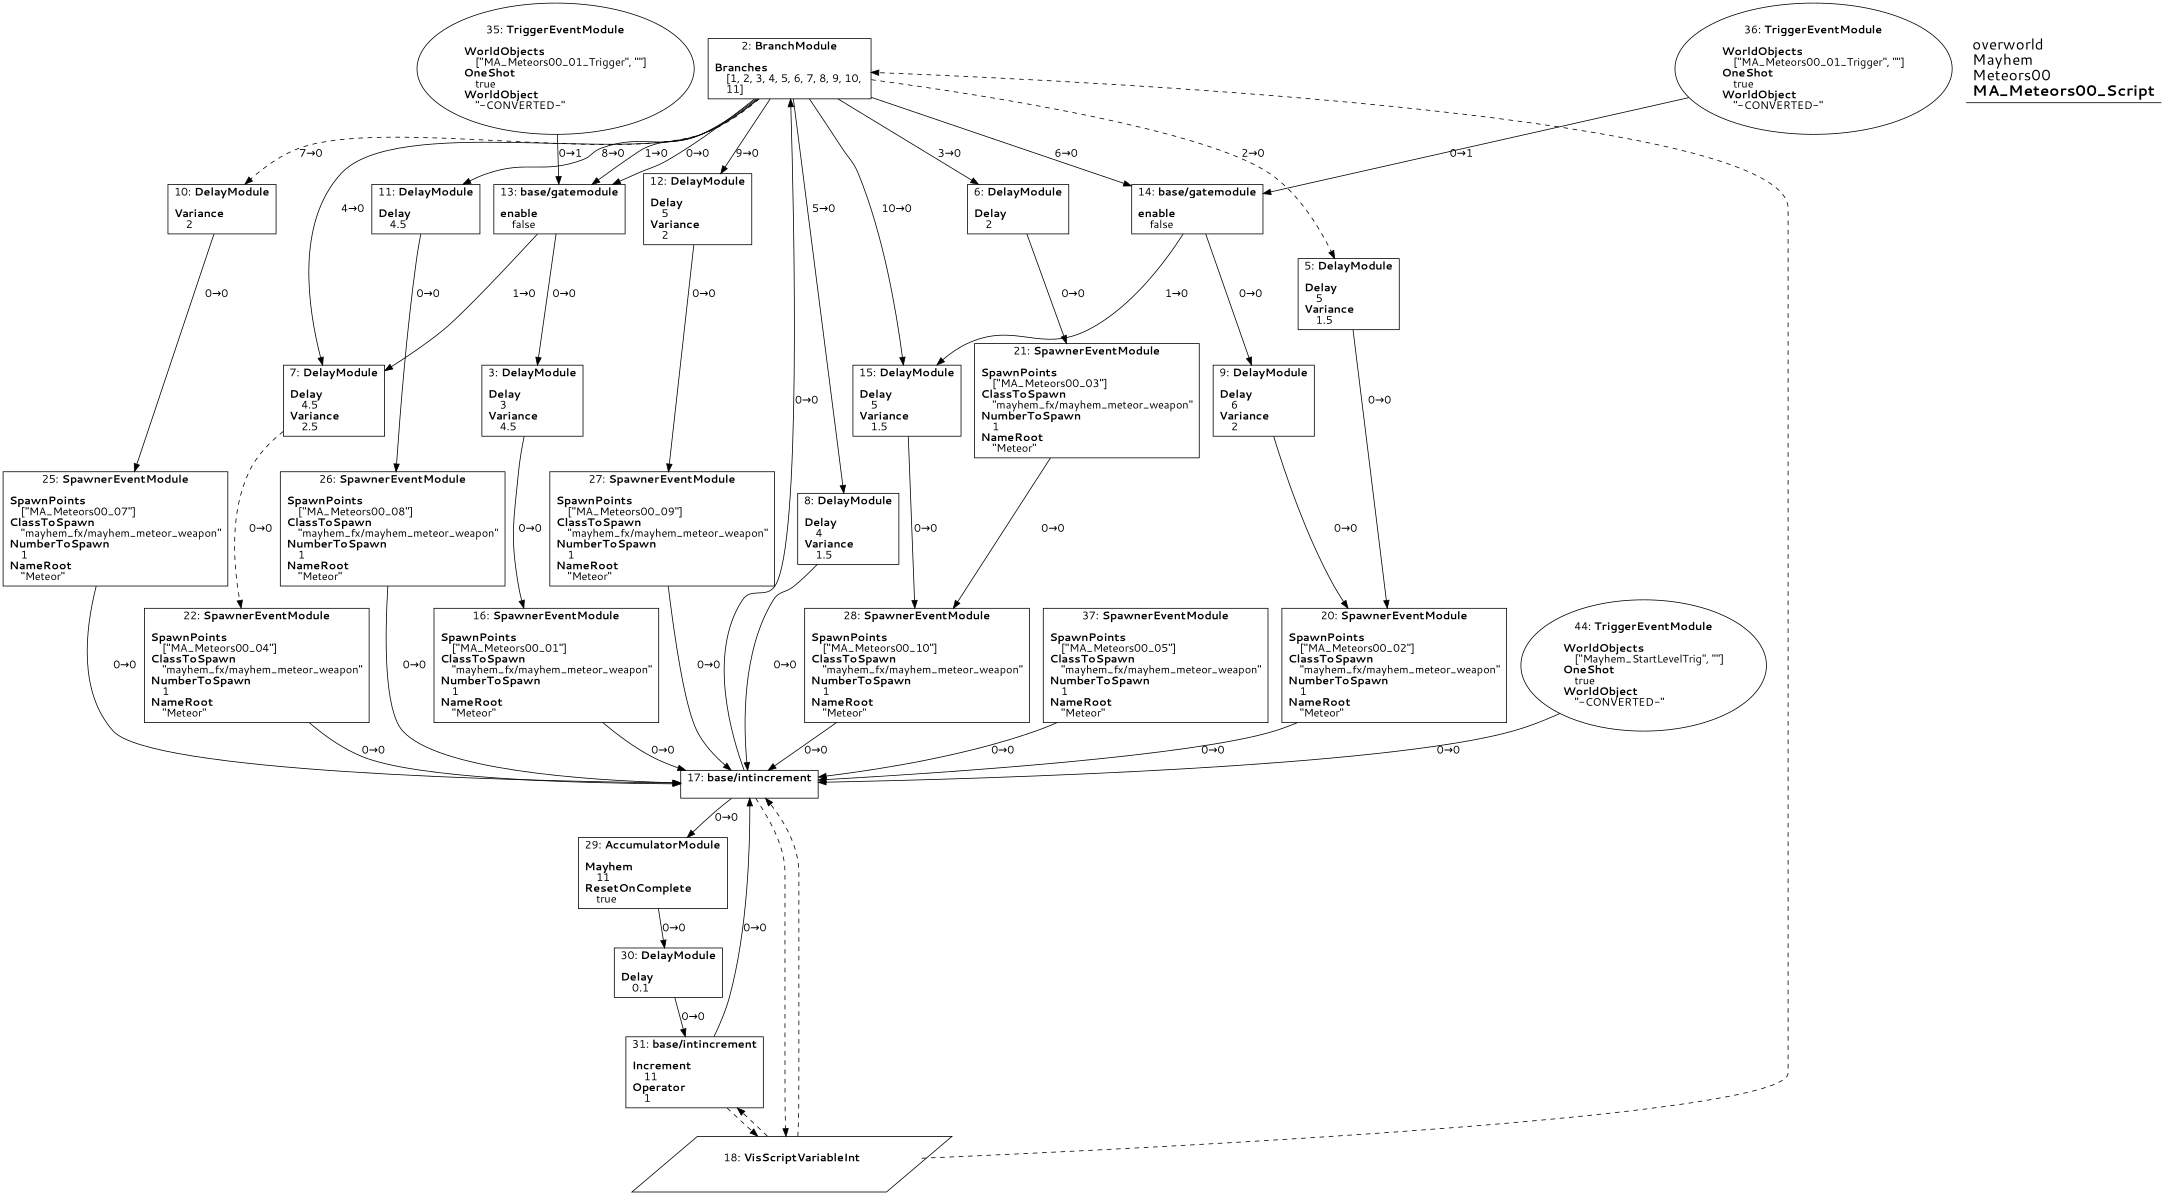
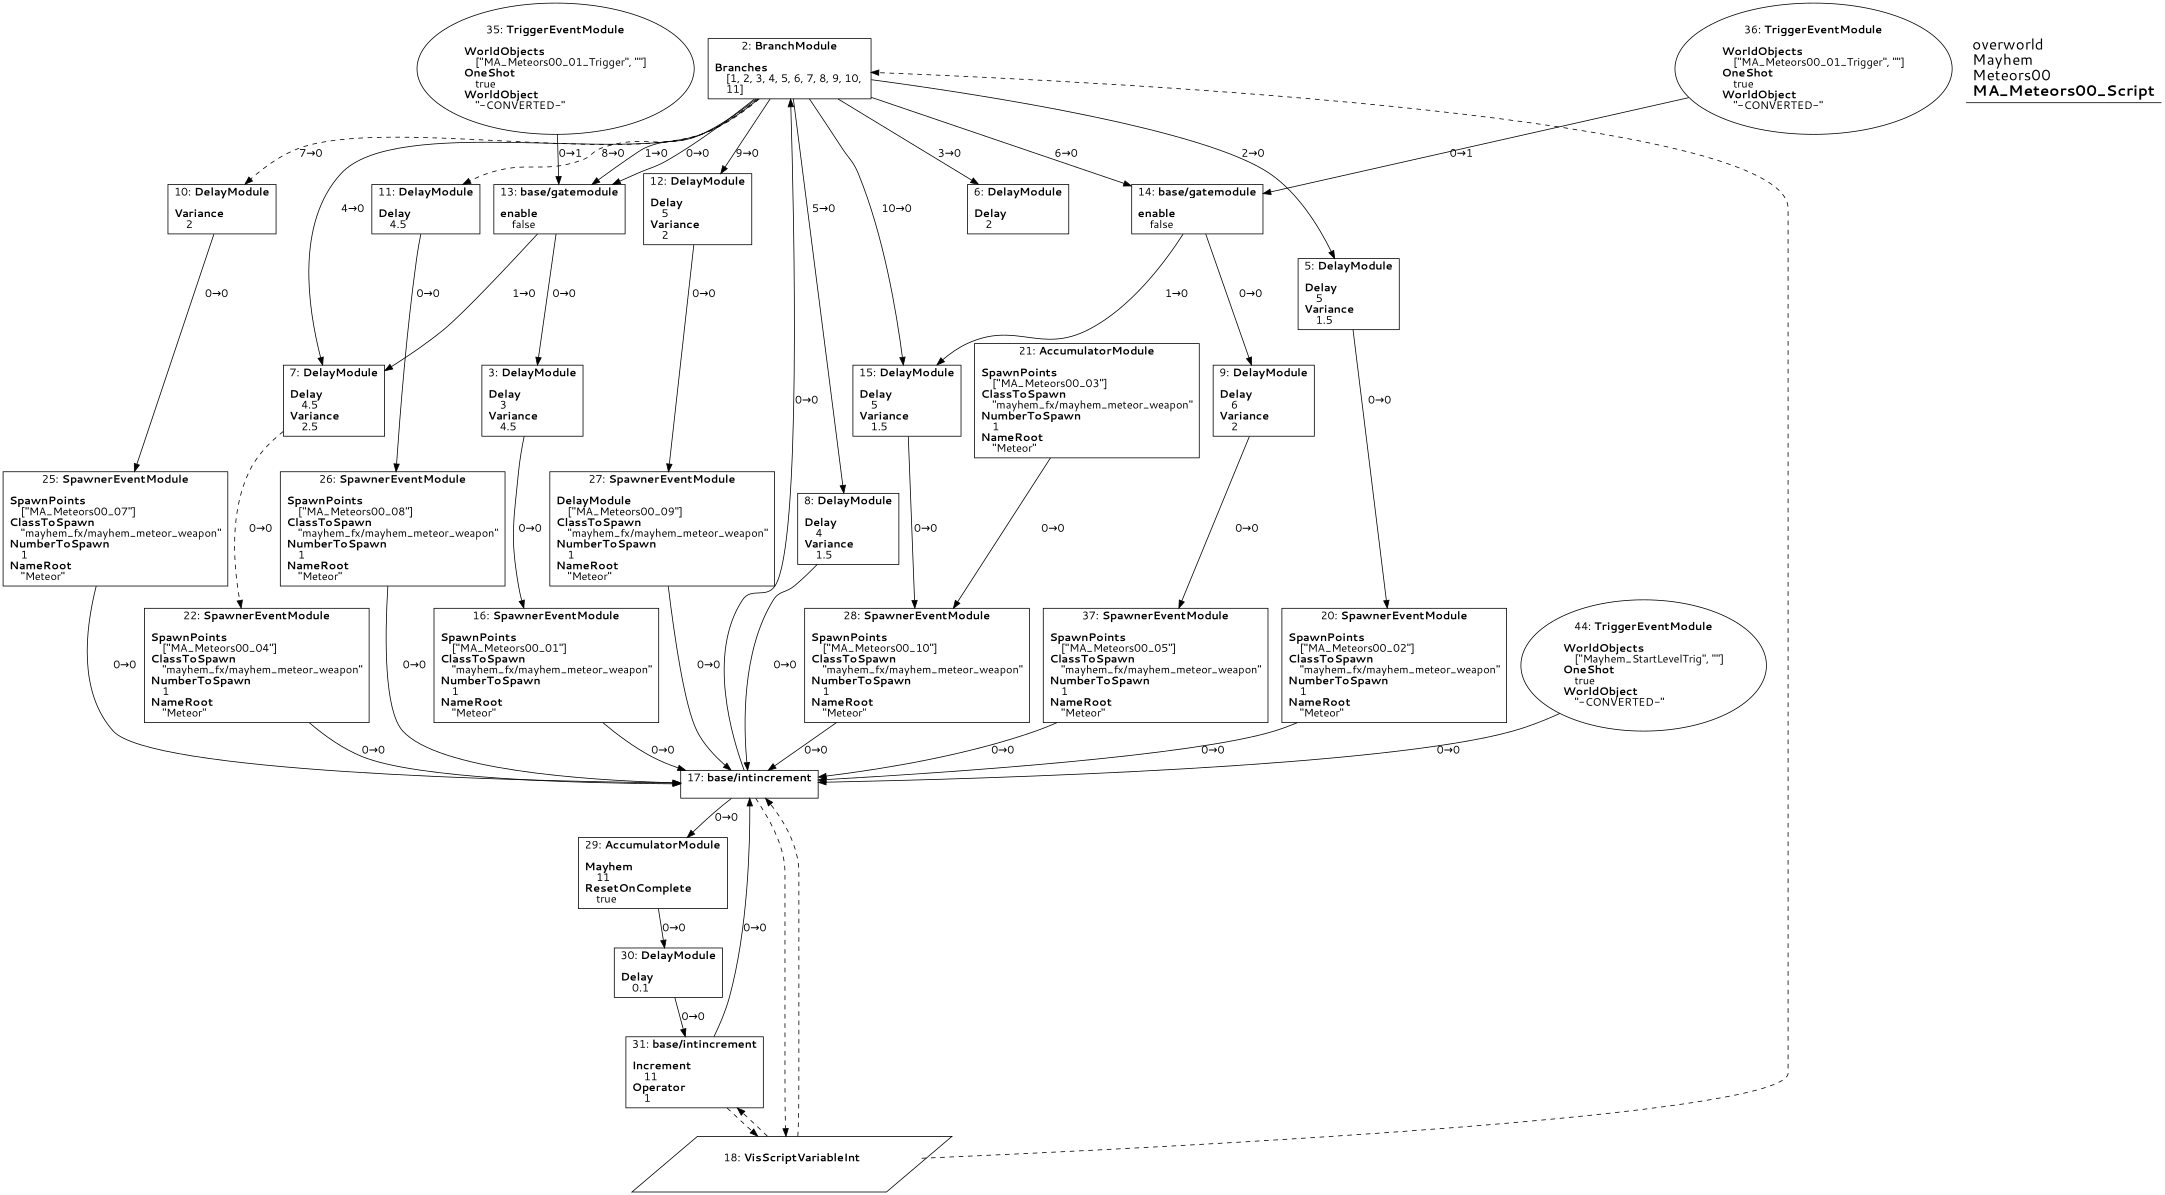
edge "2:" -> "5:": style dashed -> solid
edge "2:" -> "11:": style solid -> dashed
edge "6:" -> "21:": removed, label "0→0"
node "21:": text "SpawnerEventModule" -> "AccumulatorModule"
node "27:": text "SpawnPoints" -> "DelayModule"
edge "9:" -> "20:": now "9:" -> "37:"
